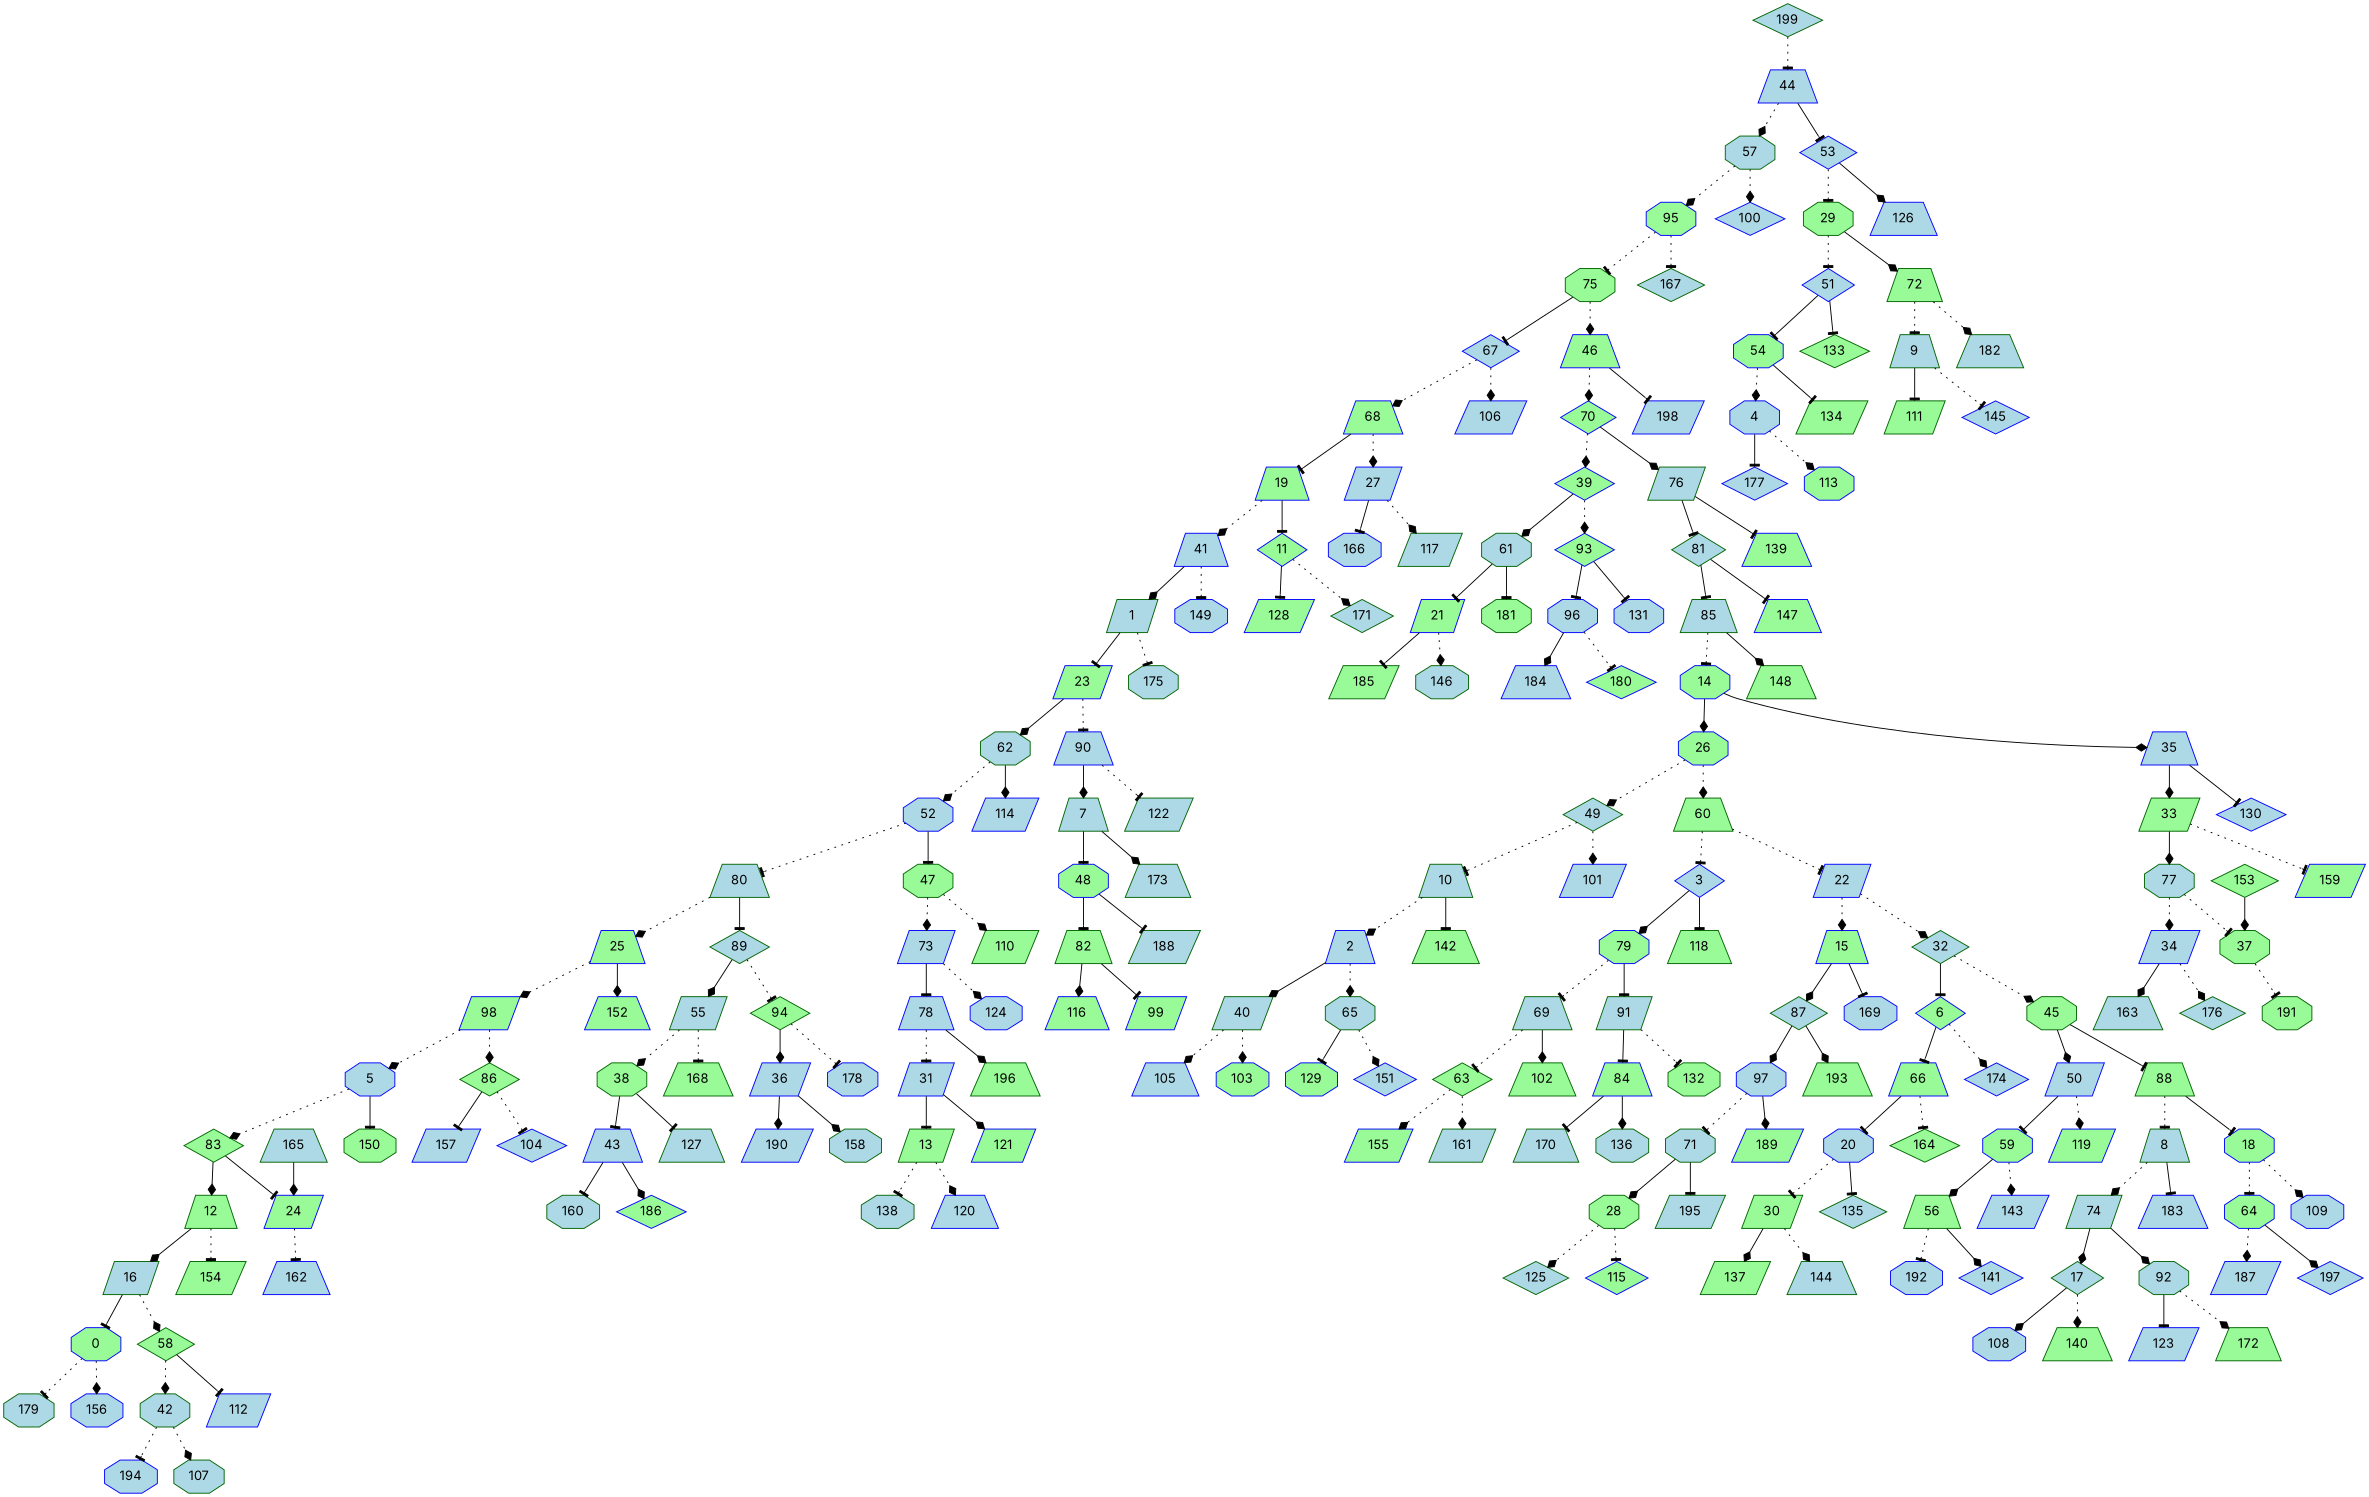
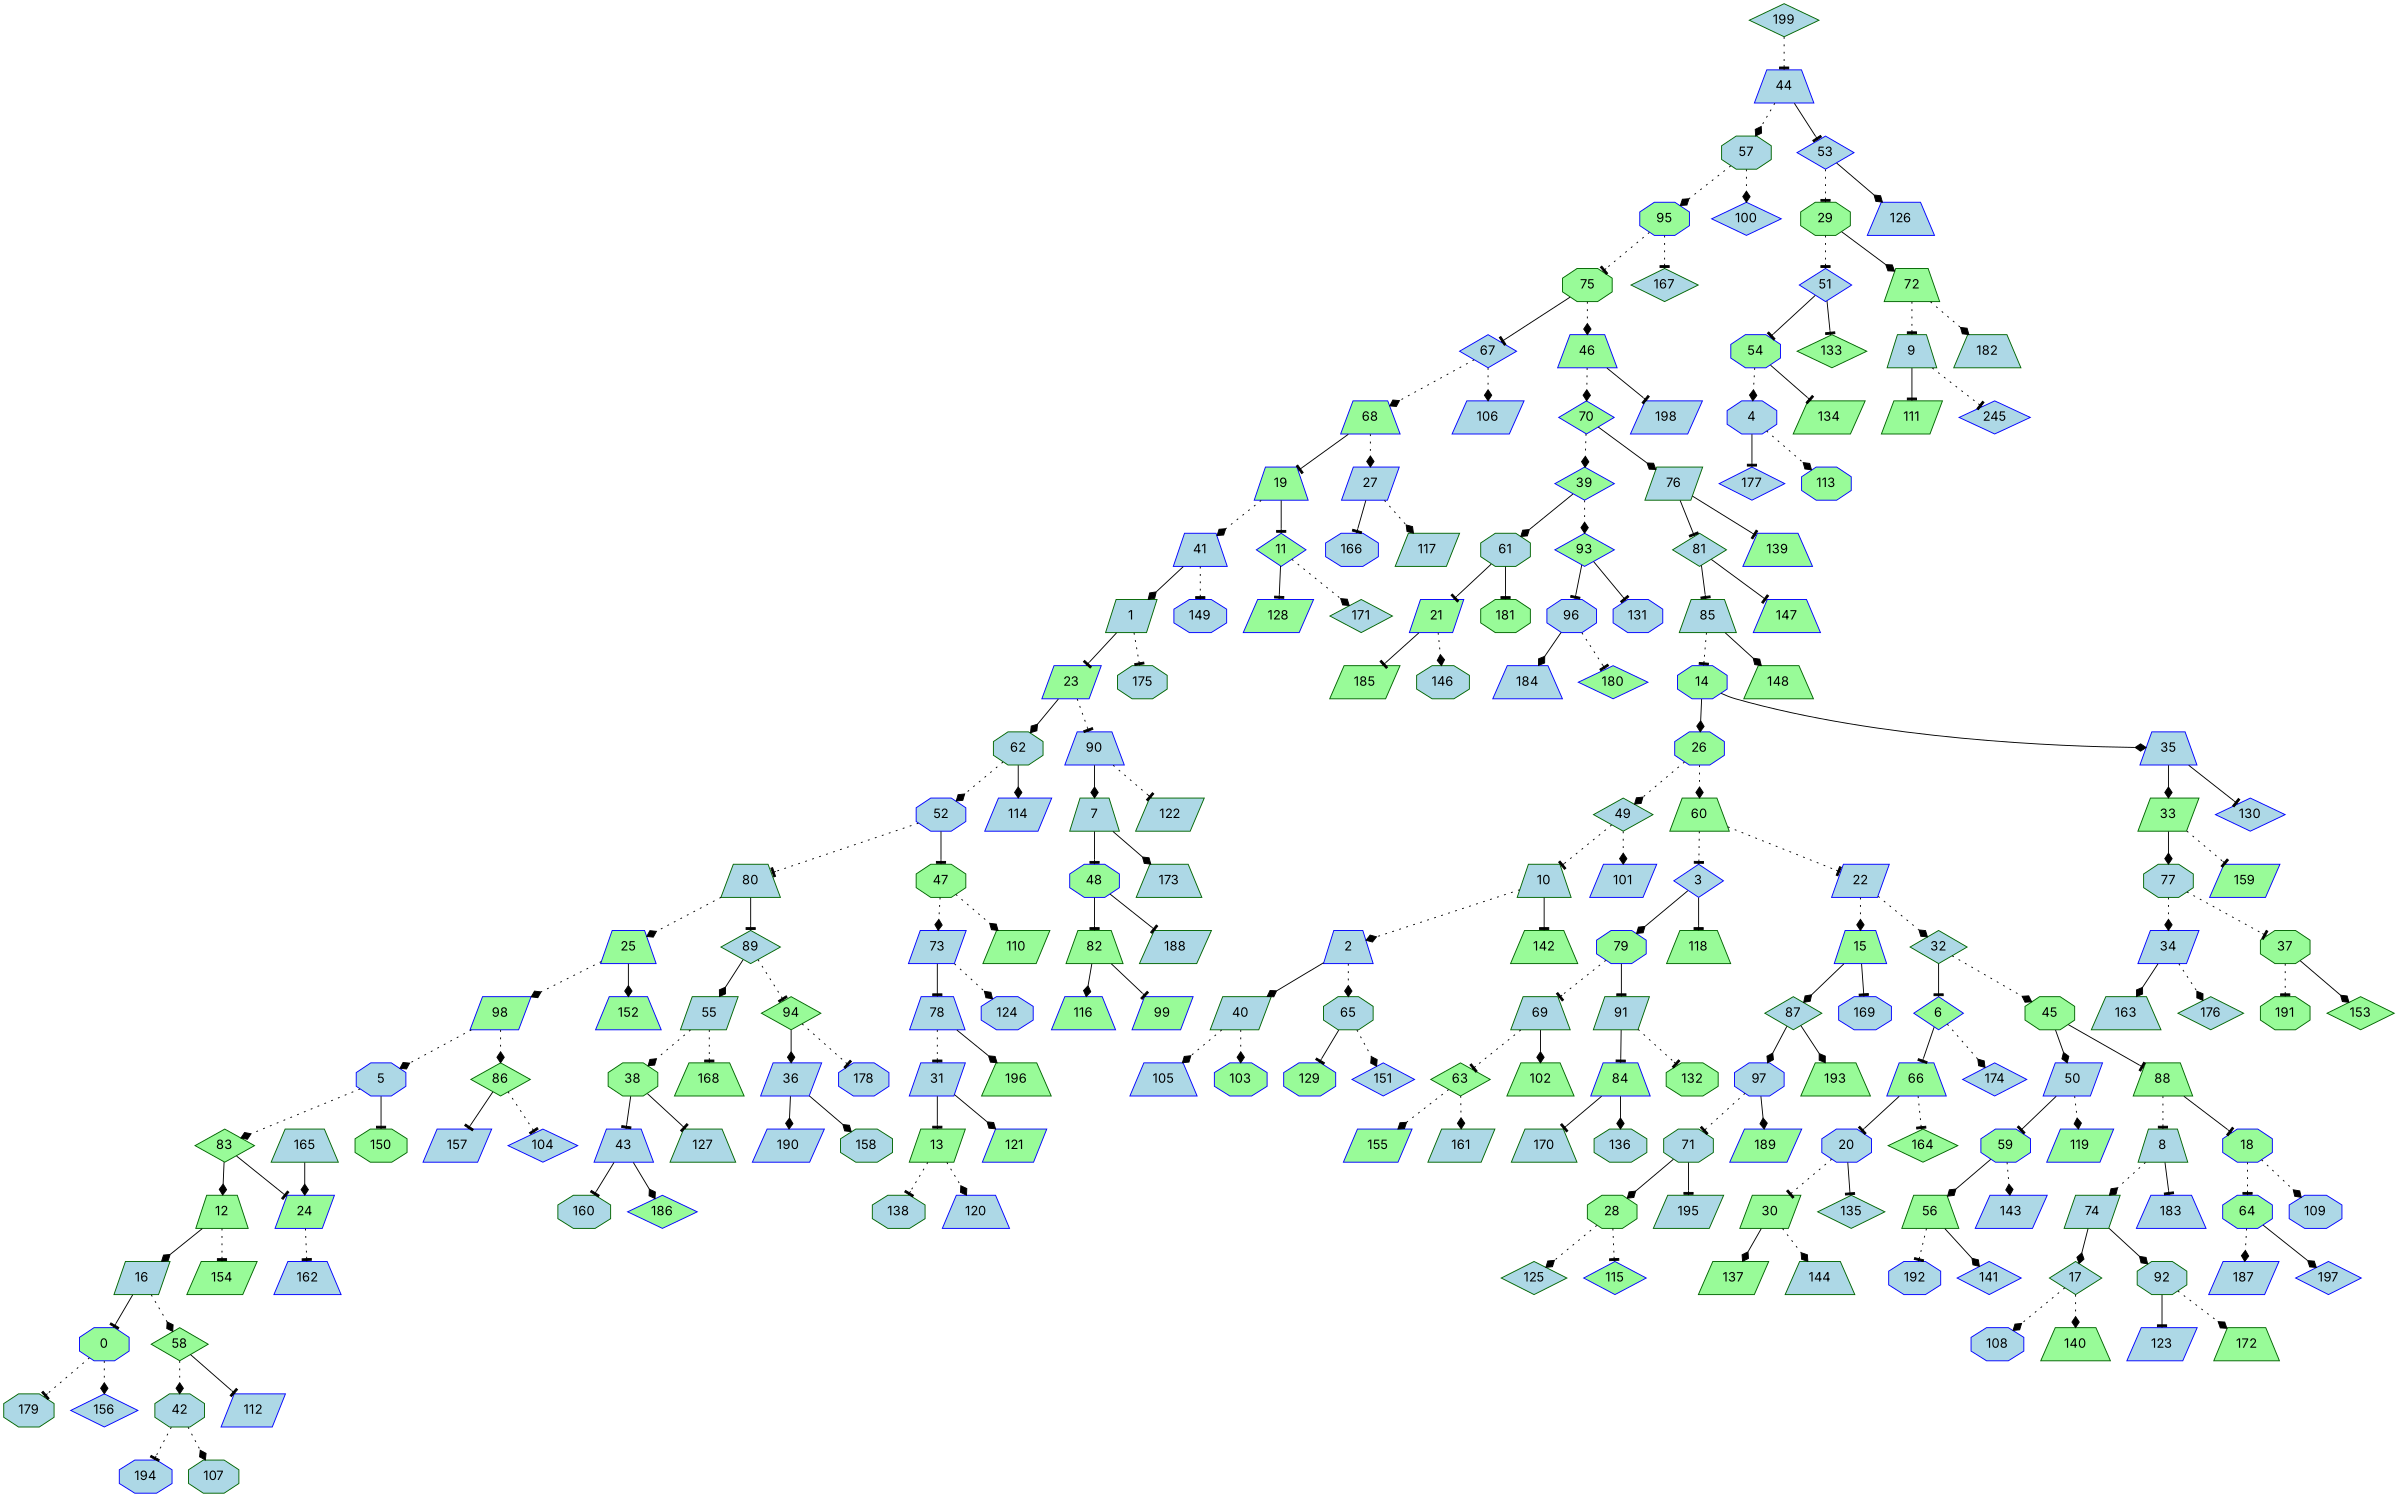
node "145": label "145" -> "245"
edge "153" -> "37": reversed
edge "17" -> "108": style solid -> dotted
node "156": shape octagon -> diamond
